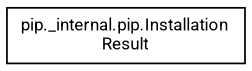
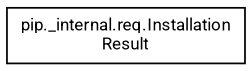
node "pip._internal.pip.Installation Result": label "pip._internal.pip.Installation Result" -> "pip._internal.req.Installation Result"
